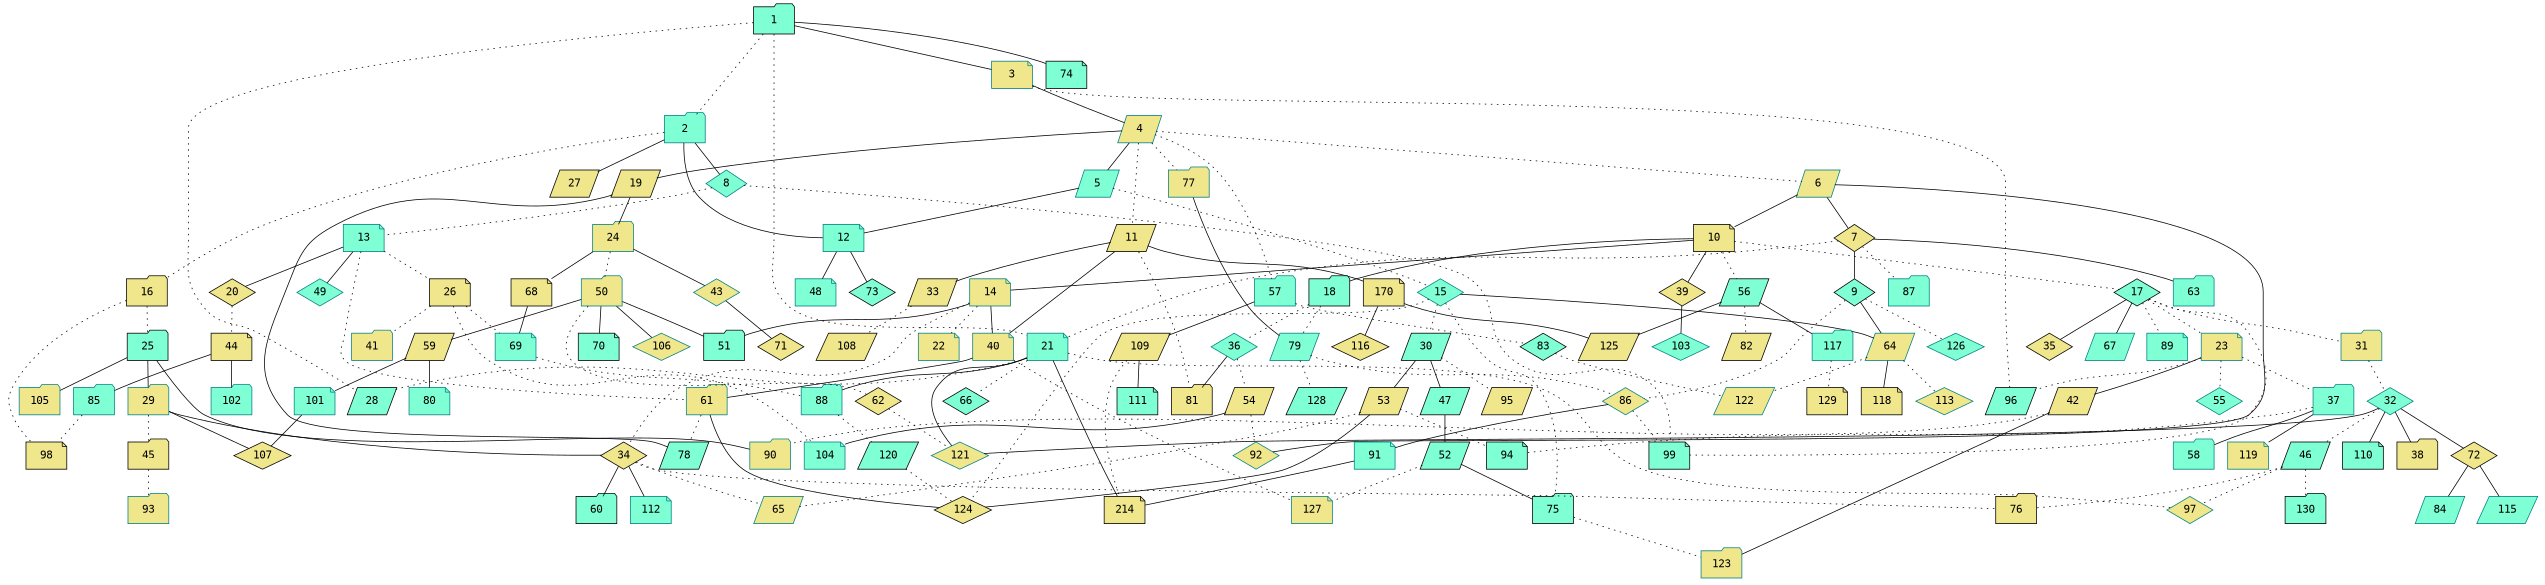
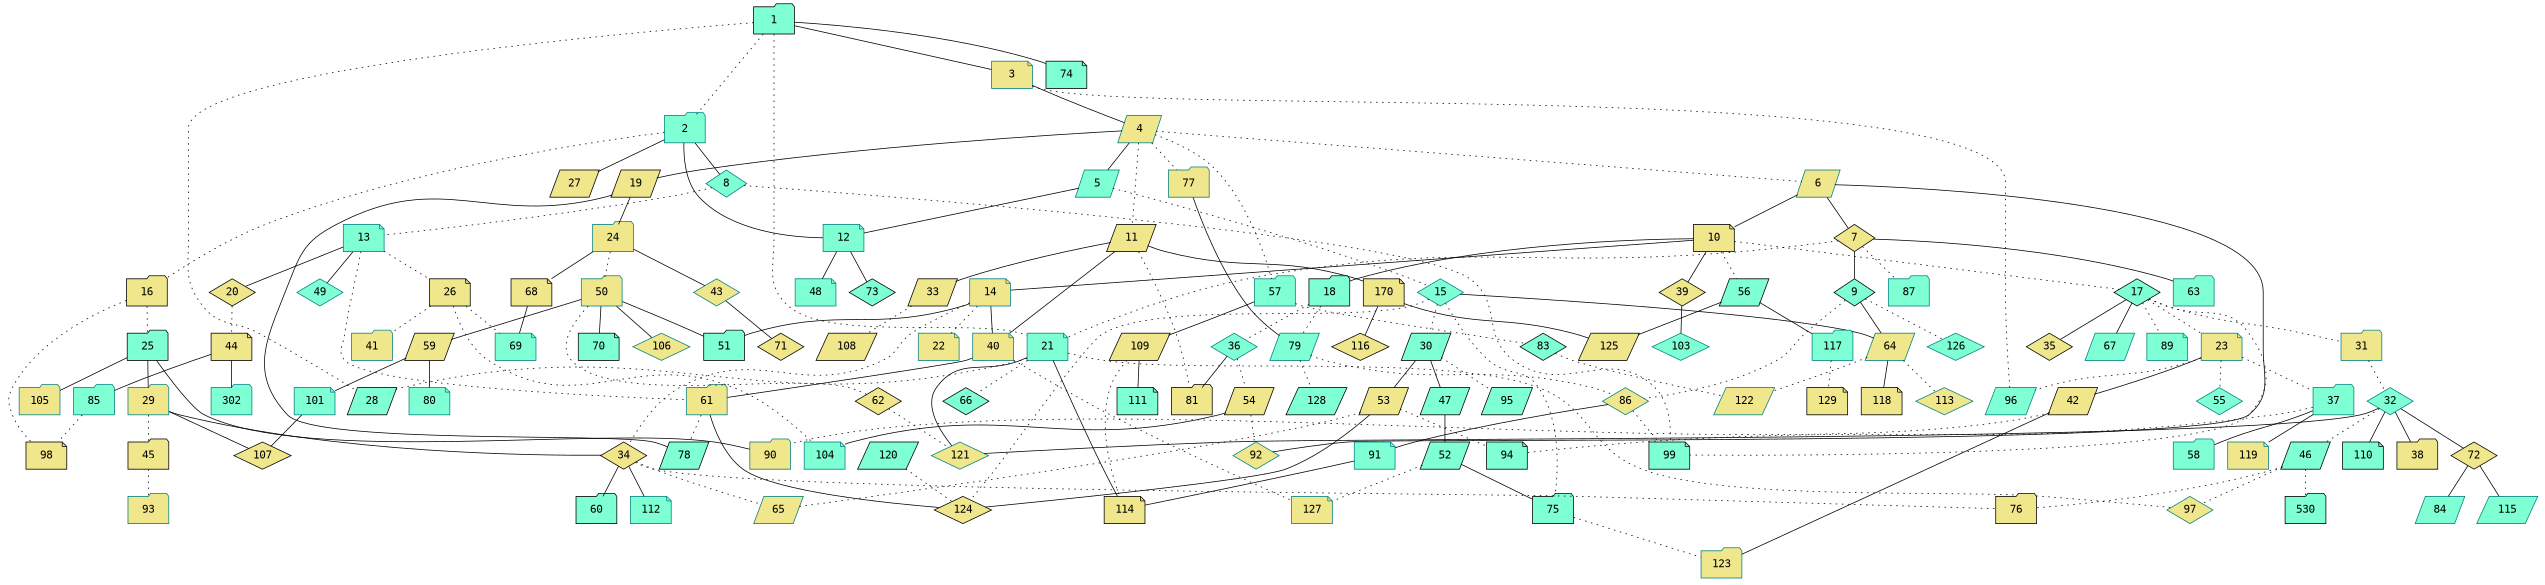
node "82": removed
node "102": label "102" -> "302"
node "88": removed
node "95": fillcolor khaki -> aquamarine
node "96": color black -> teal
node "214": label "214" -> "114"
node "130": label "130" -> "530"
